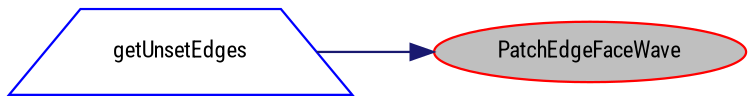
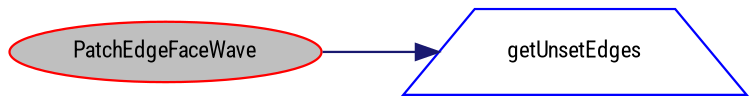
edge "getUnsetEdges" -> "PatchEdgeFaceWave": reversed
